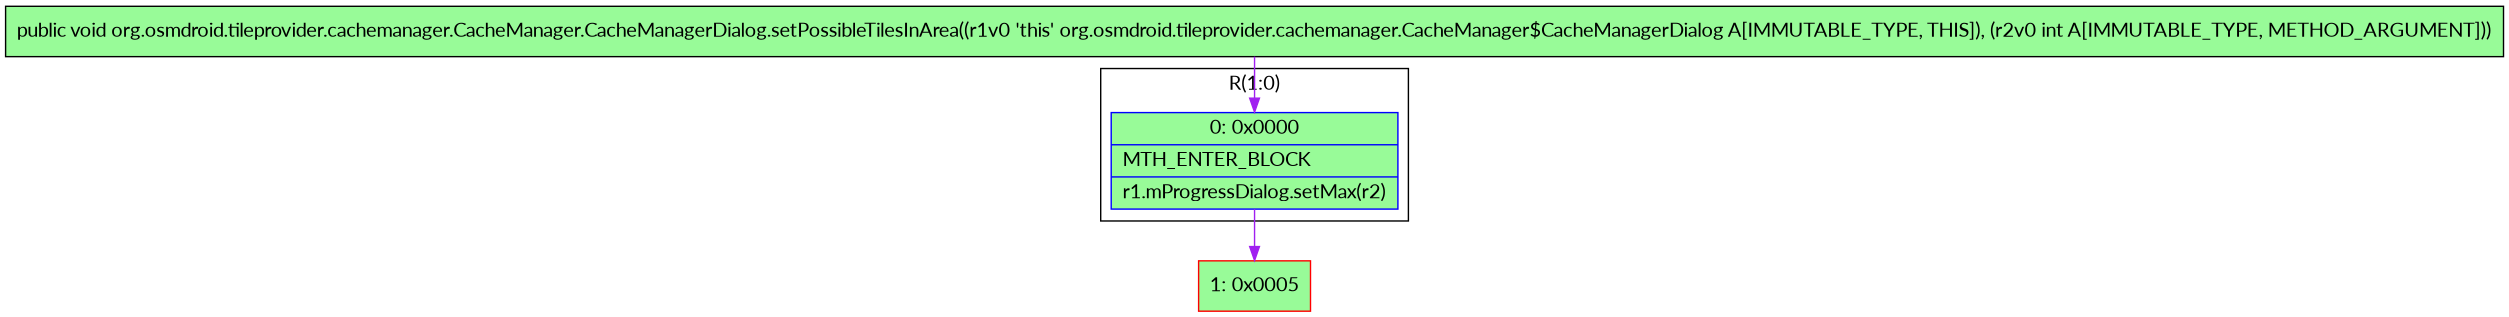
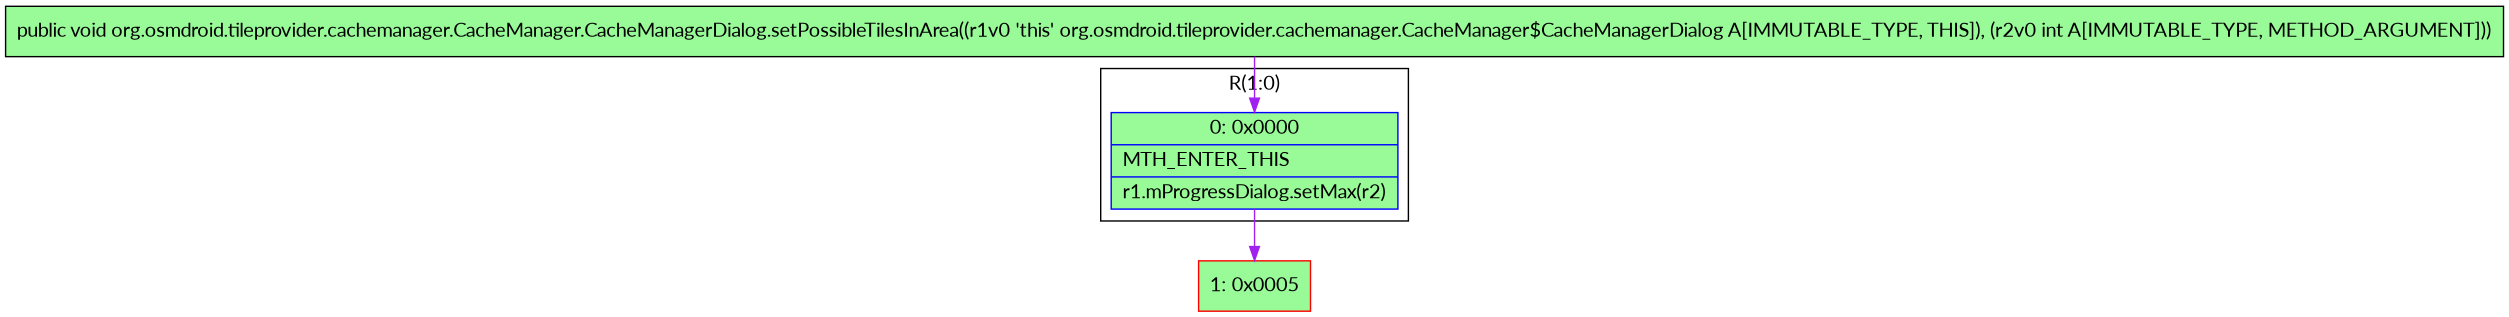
node "0: 0x0000": text "MTH_ENTER_BLOCK" -> "MTH_ENTER_THIS"
